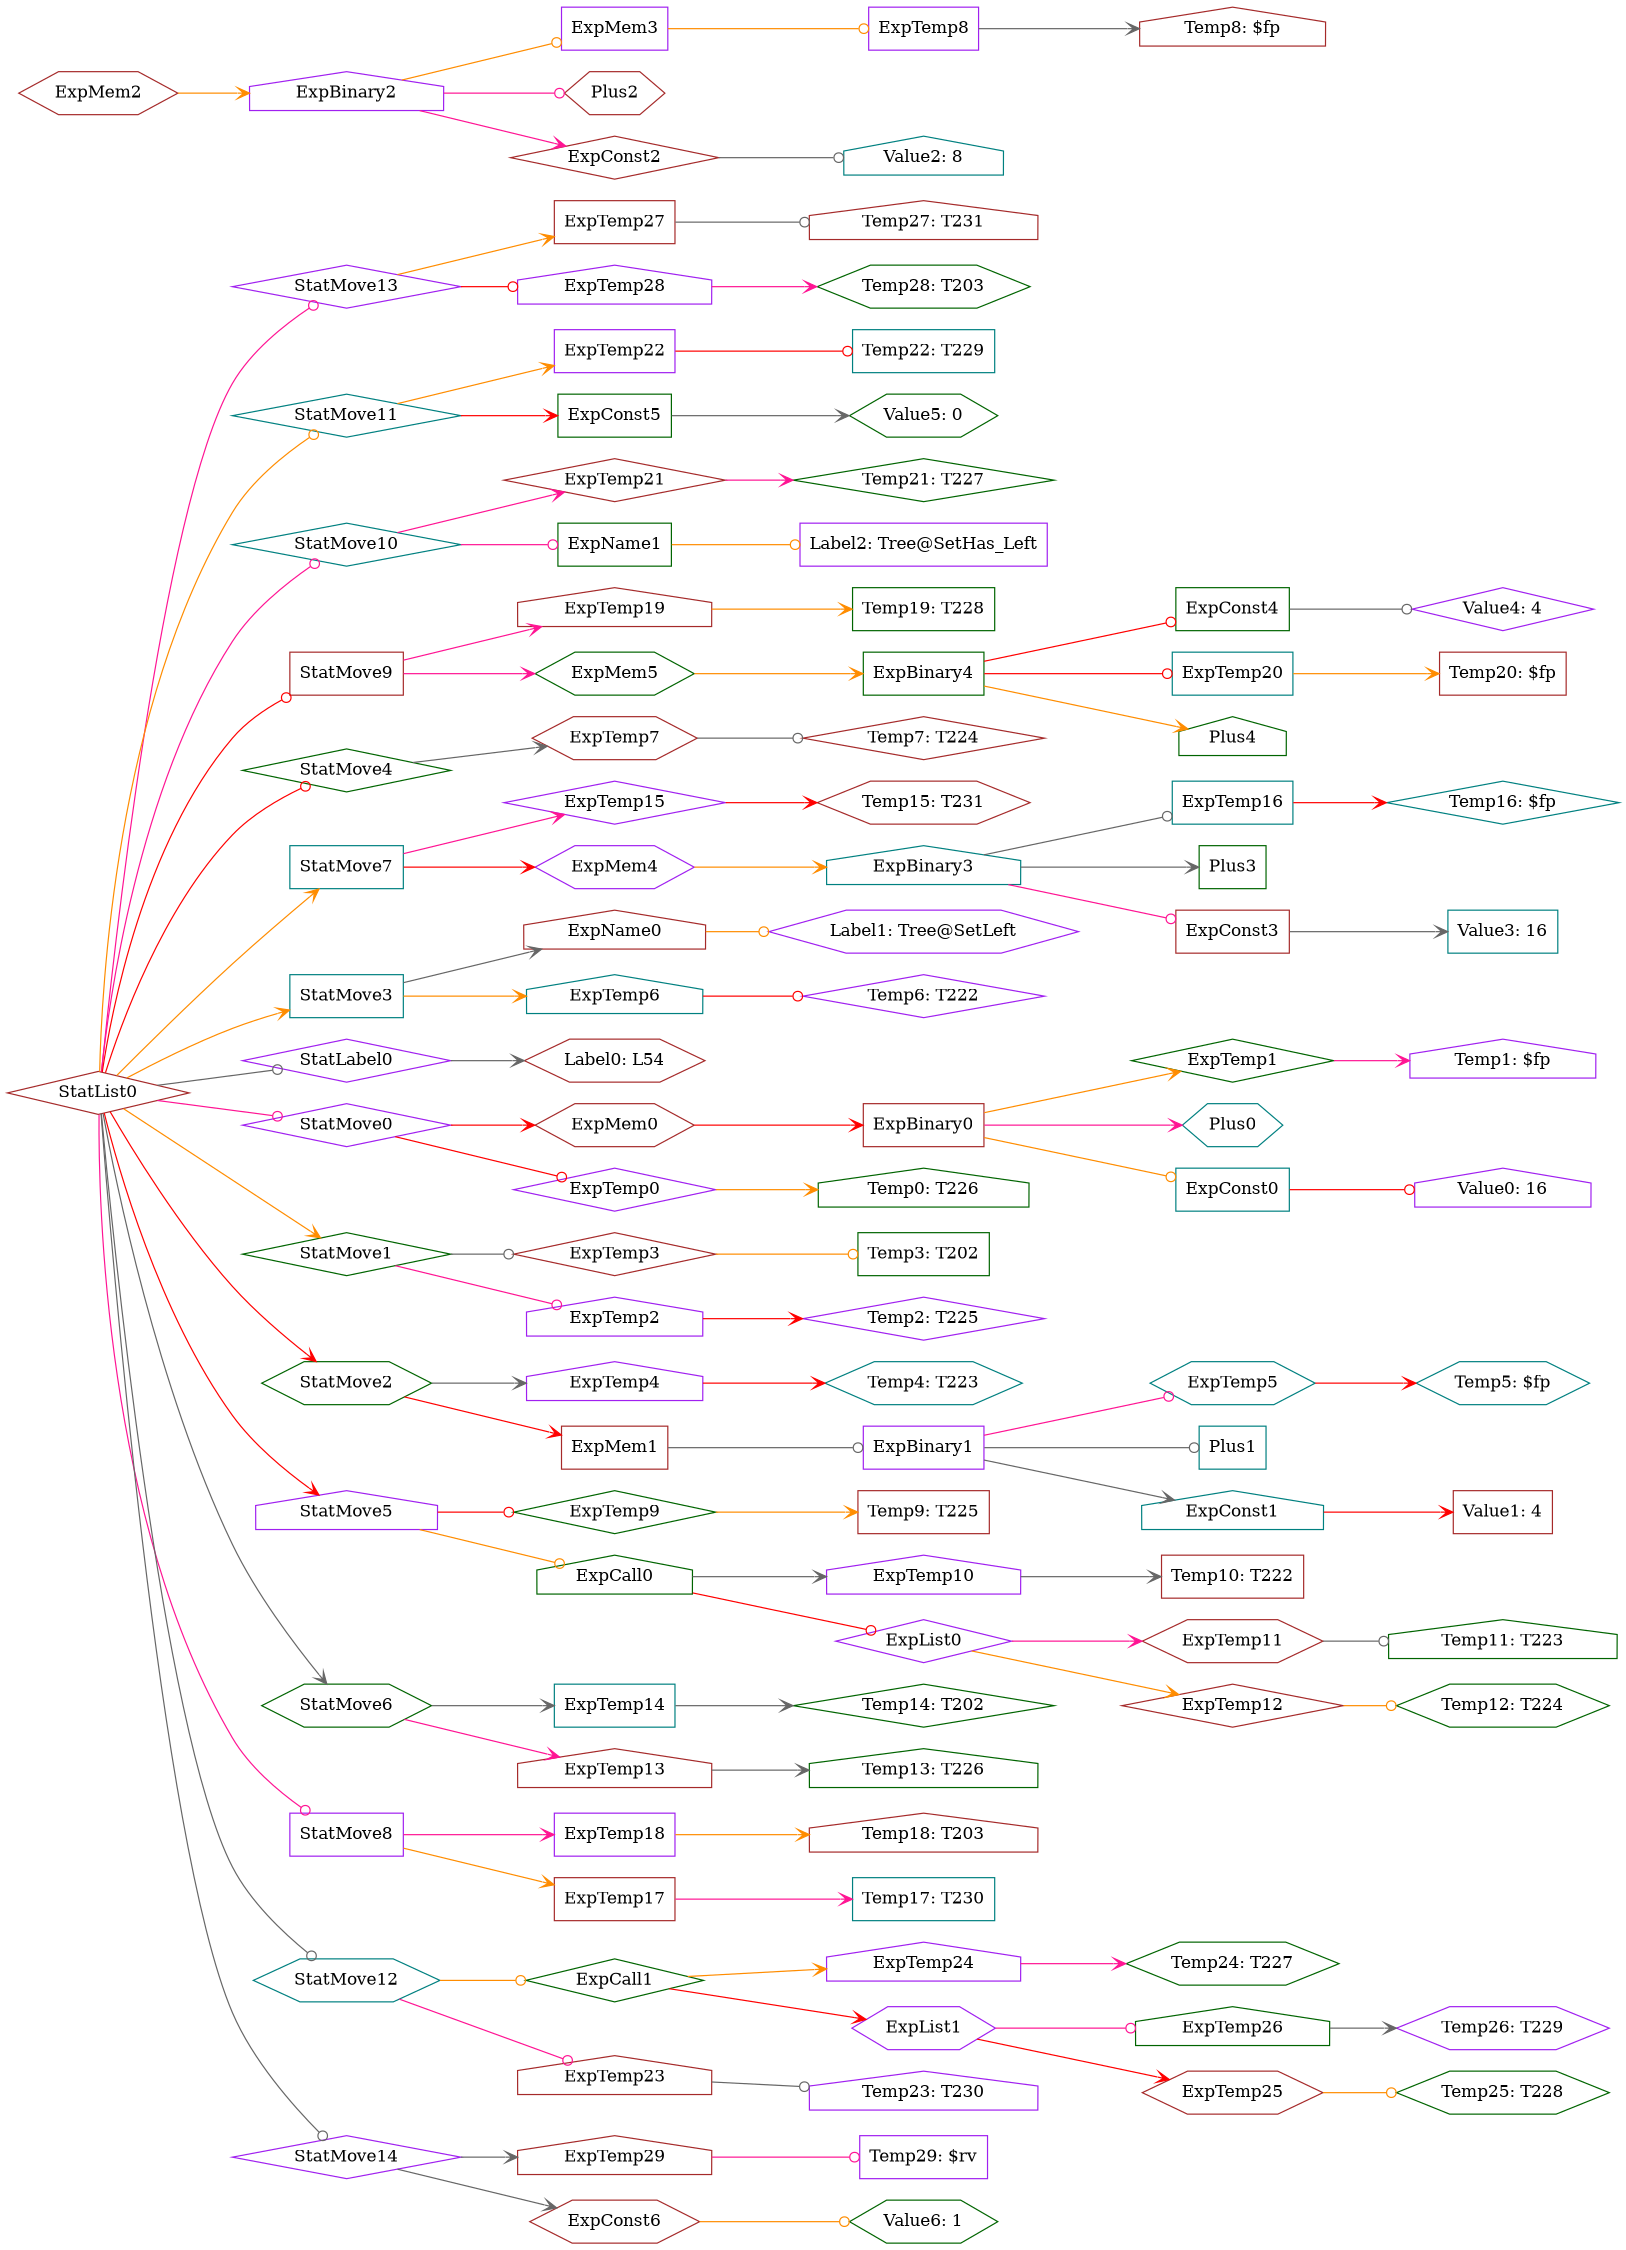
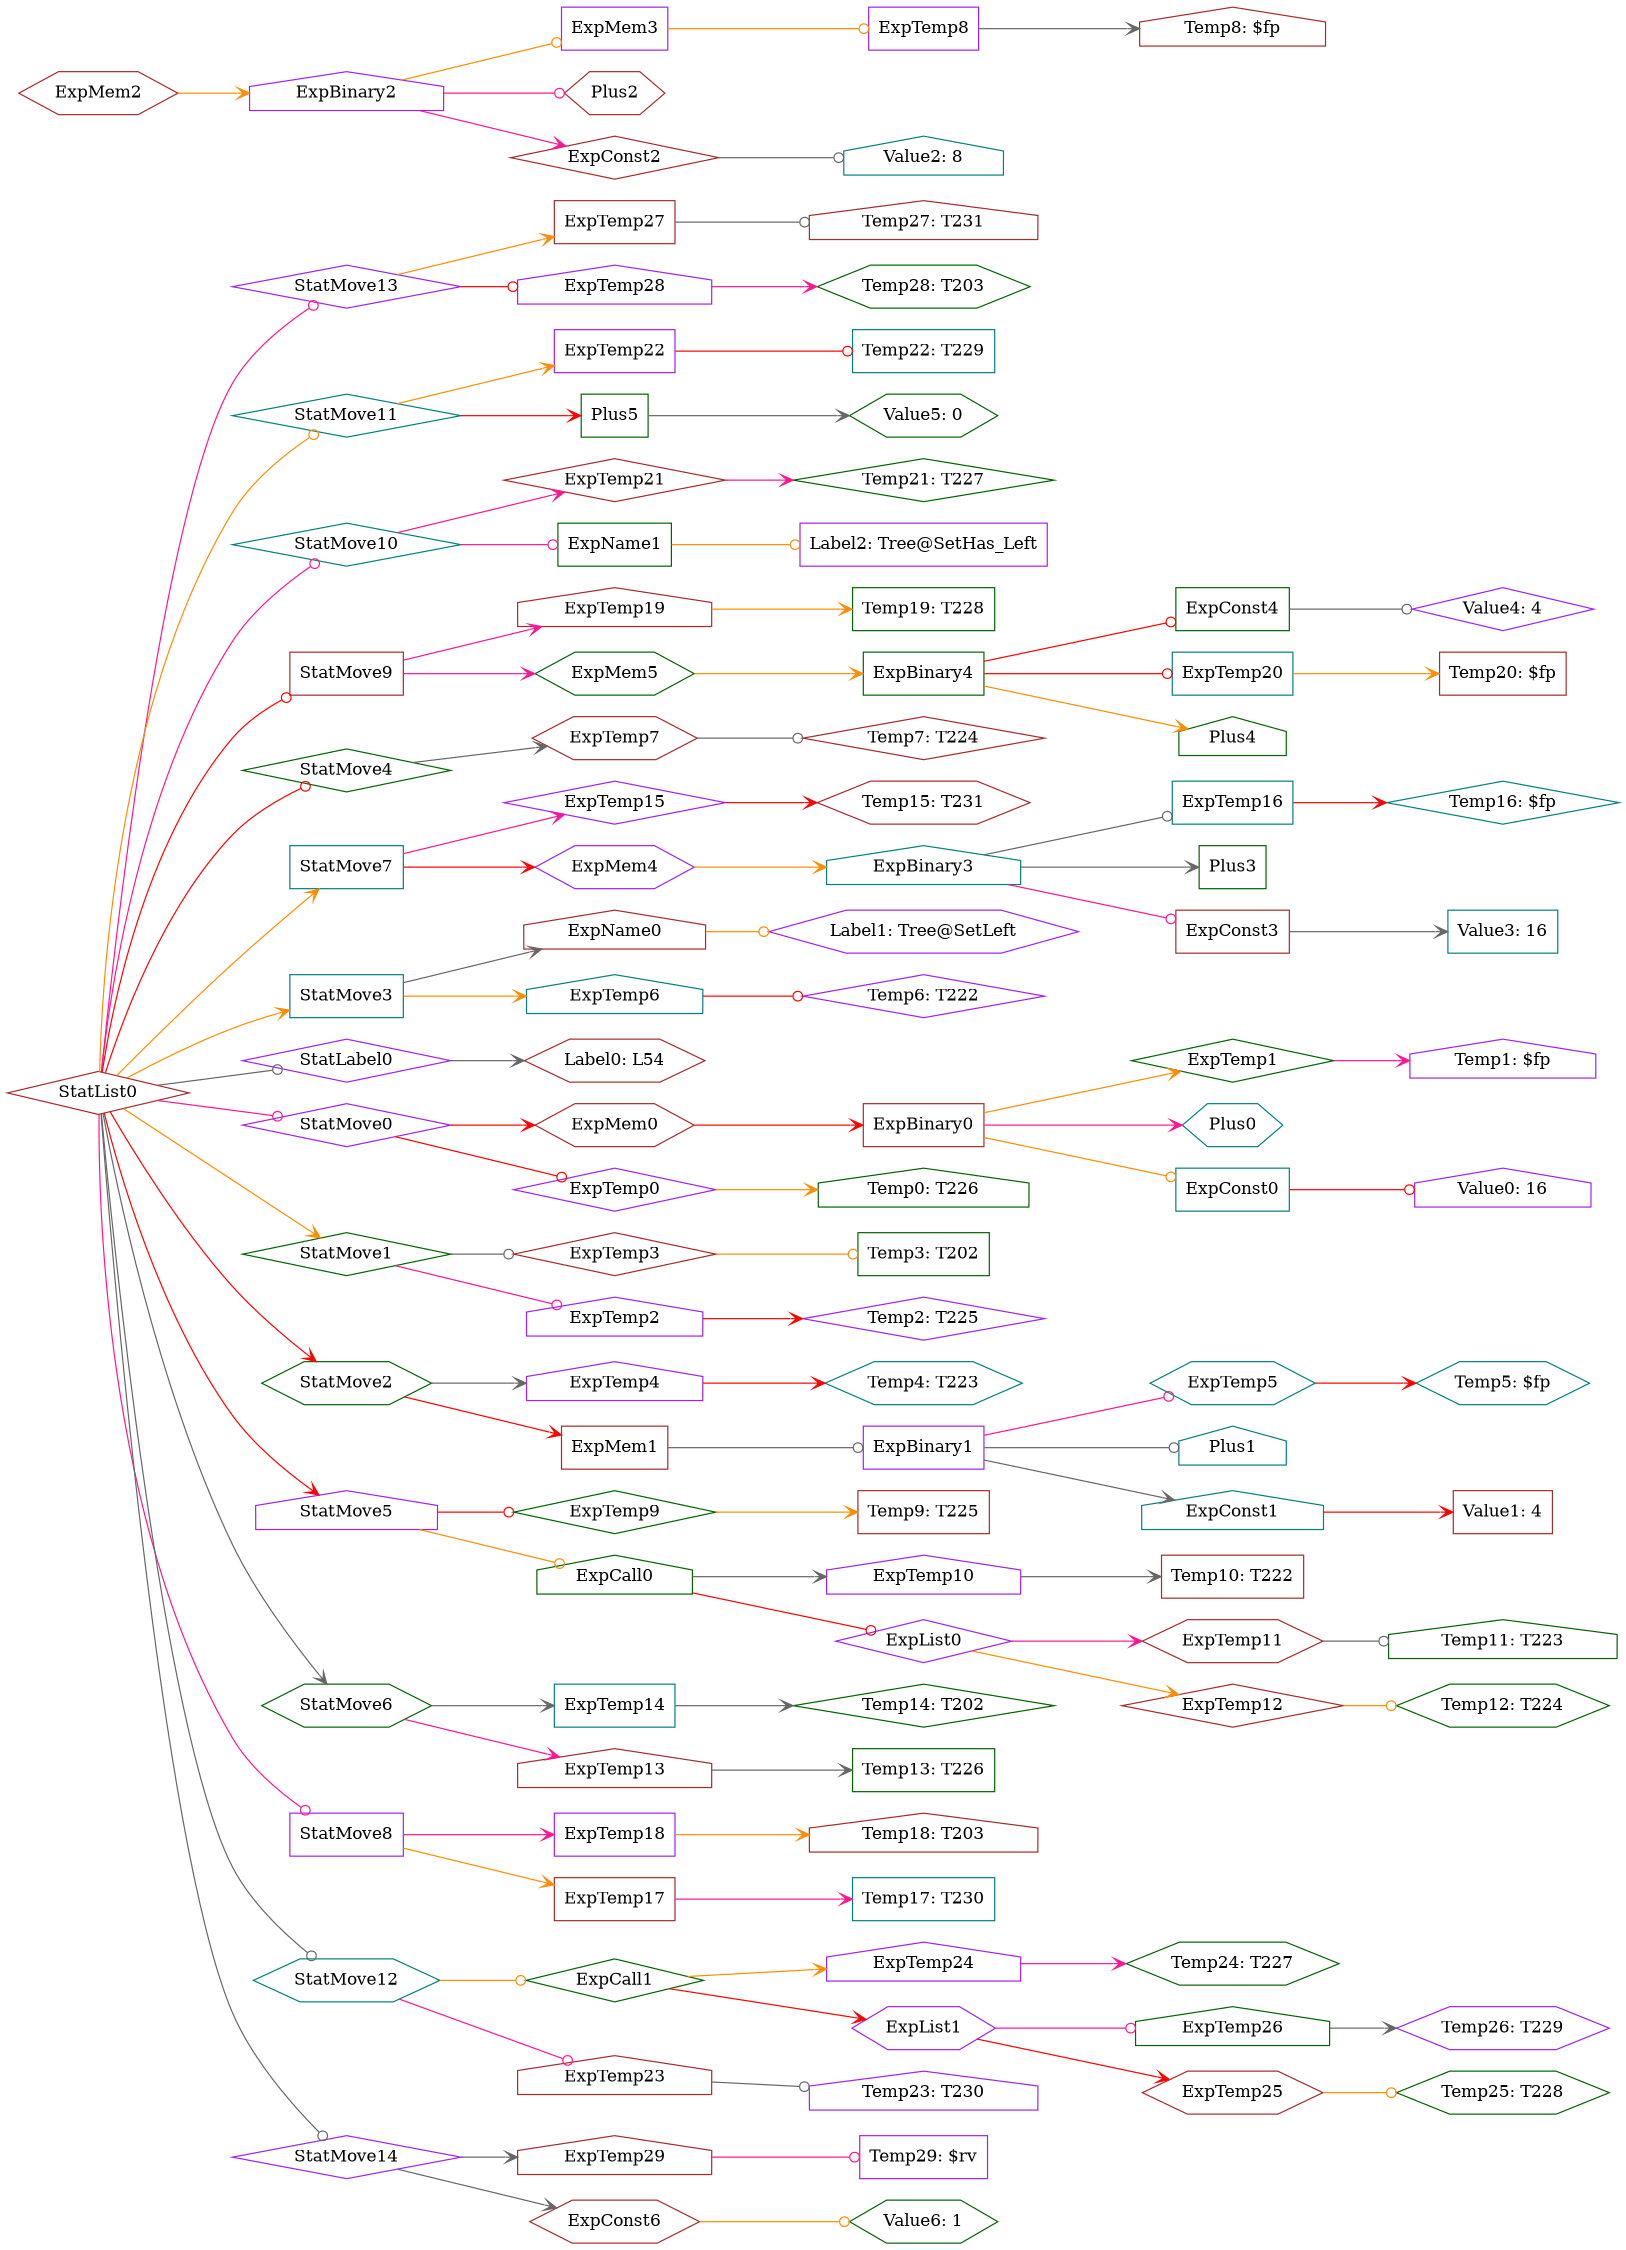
node "ExpConst5": label "ExpConst5" -> "Plus5"
node "Plus1": shape box -> house
node "Temp13: T226": shape house -> box
